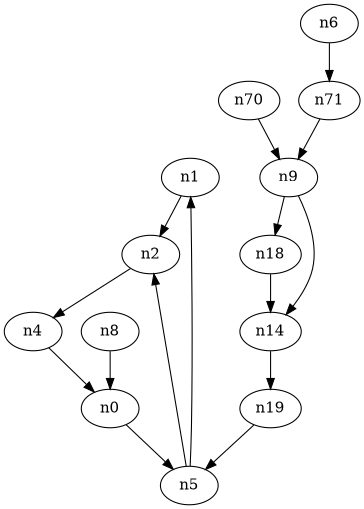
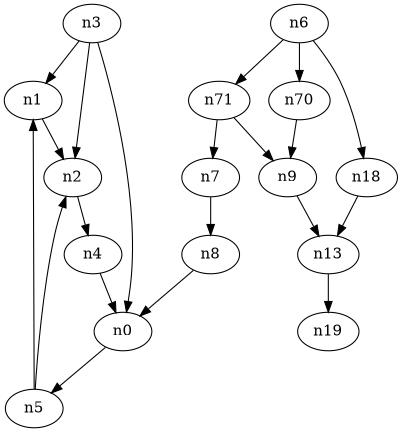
node "n3": added
edge "n6" -> "n70": added
node "n7": added
edge "n9" -> "n18": now "n6" -> "n18"
node "n14": label "n14" -> "n13"
edge "n19" -> "n5": removed
